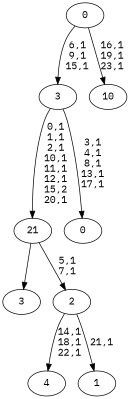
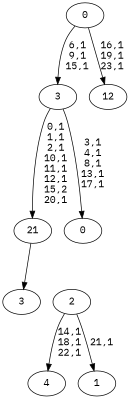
node "10": label "10" -> "12"
edge "21" -> "2": removed, label "5,1 7,1"
